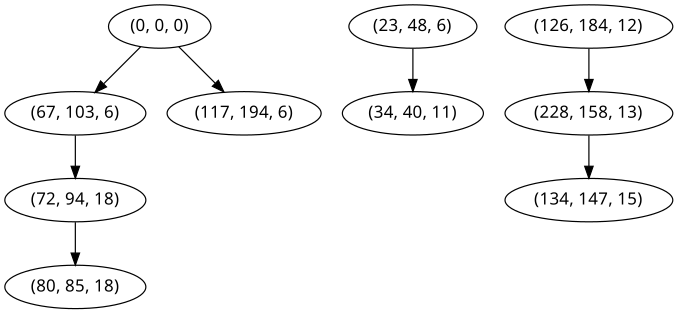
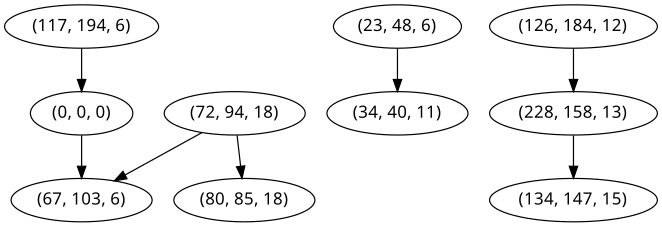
edge "(0, 0, 0)" -> "(117, 194, 6)": reversed
edge "(67, 103, 6)" -> "(72, 94, 18)": reversed
